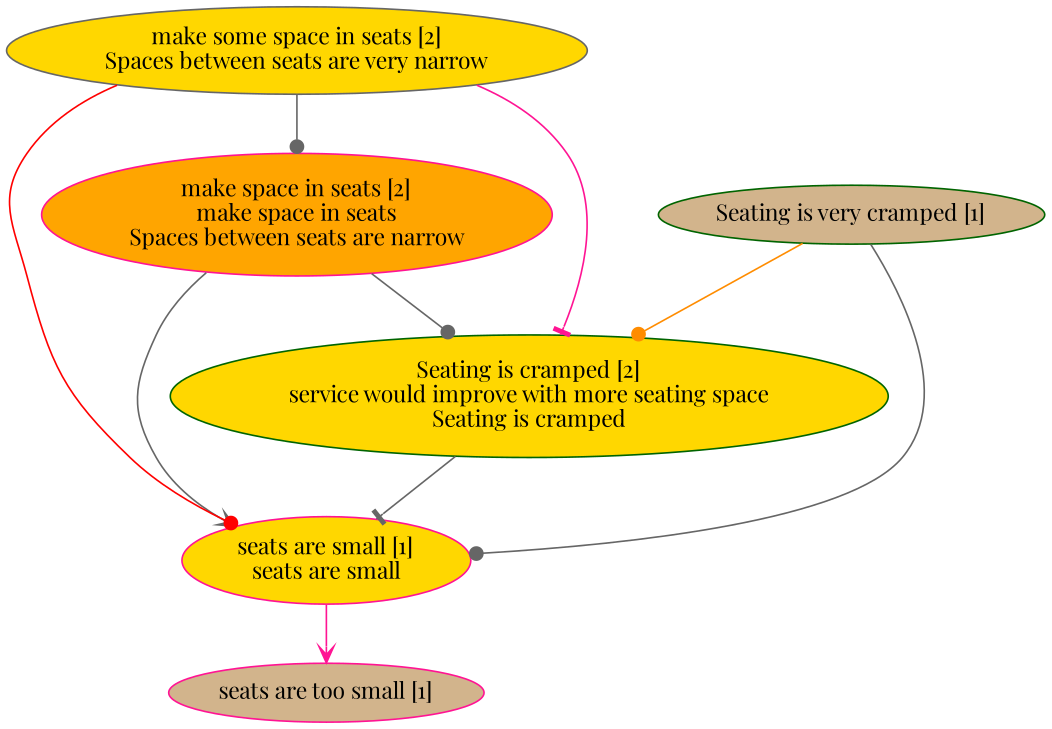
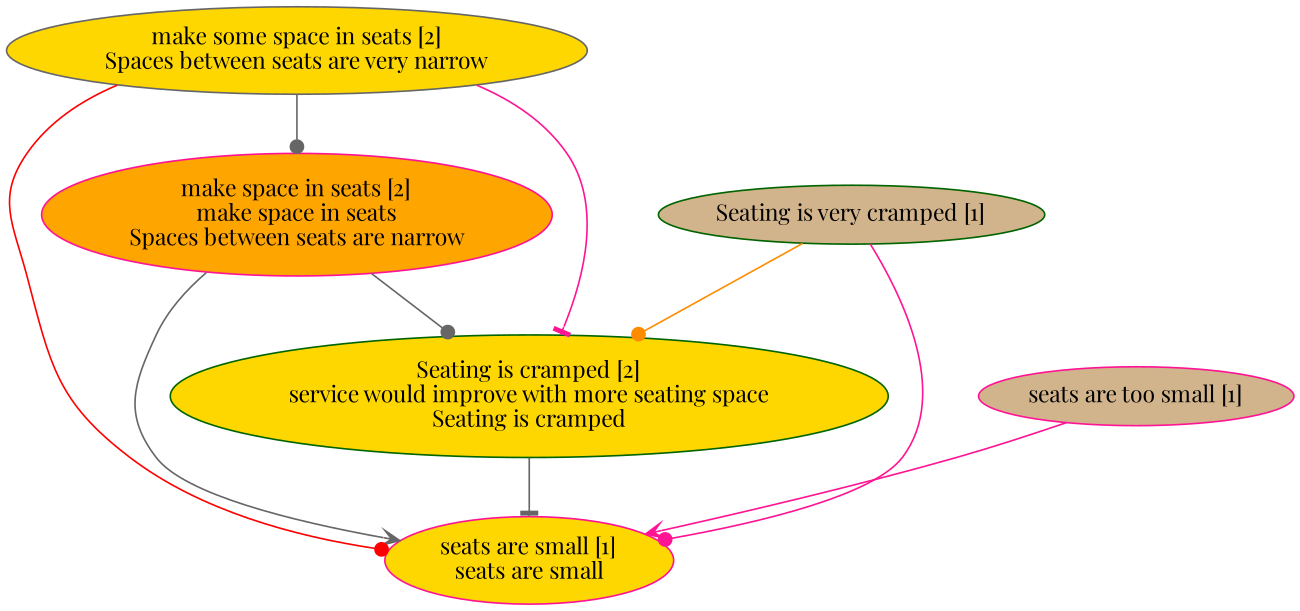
edge "Seating is very cramped [1]" -> "seats are small [1] seats are small": color gray40 -> deeppink
edge "seats are small [1] seats are small" -> "seats are too small [1]": reversed
